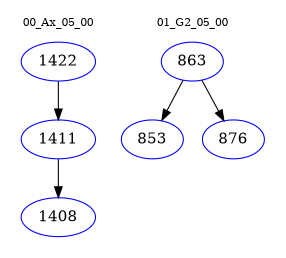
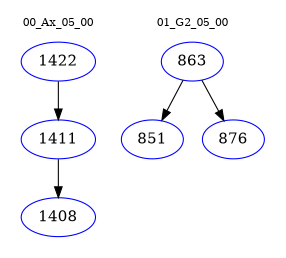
node "853": label "853" -> "851"
